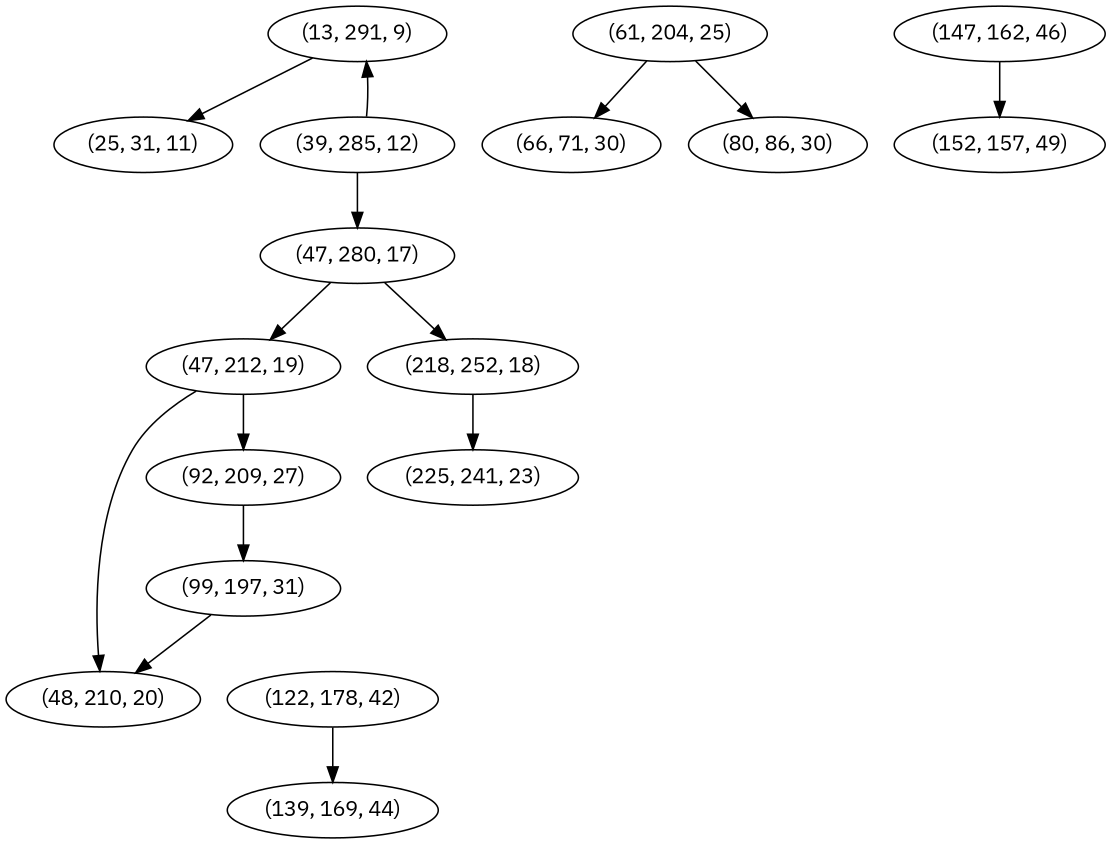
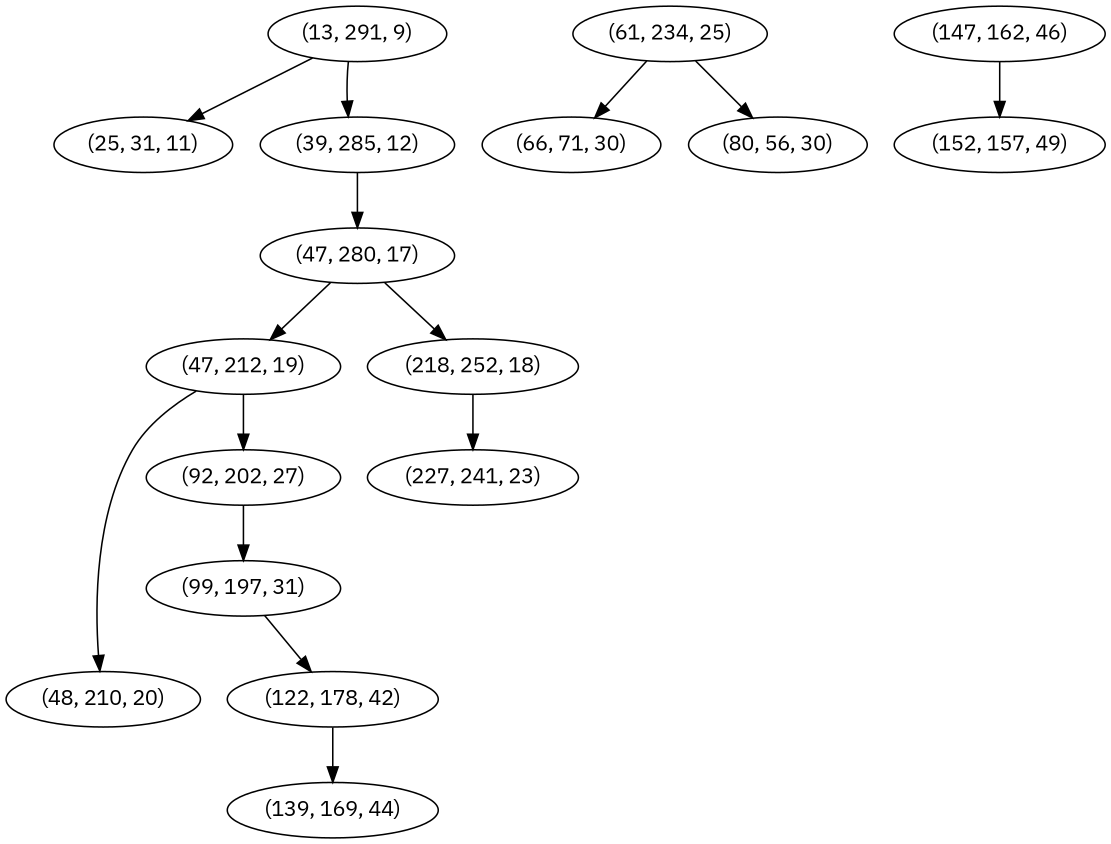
node "(61, 204, 25)": label "(61, 204, 25)" -> "(61, 234, 25)"
edge "(39, 285, 12)" -> "(13, 291, 9)": reversed
node "(80, 86, 30)": label "(80, 86, 30)" -> "(80, 56, 30)"
node "(92, 209, 27)": label "(92, 209, 27)" -> "(92, 202, 27)"
node "(225, 241, 23)": label "(225, 241, 23)" -> "(227, 241, 23)"
edge "(99, 197, 31)" -> "(48, 210, 20)": now "(99, 197, 31)" -> "(122, 178, 42)"
